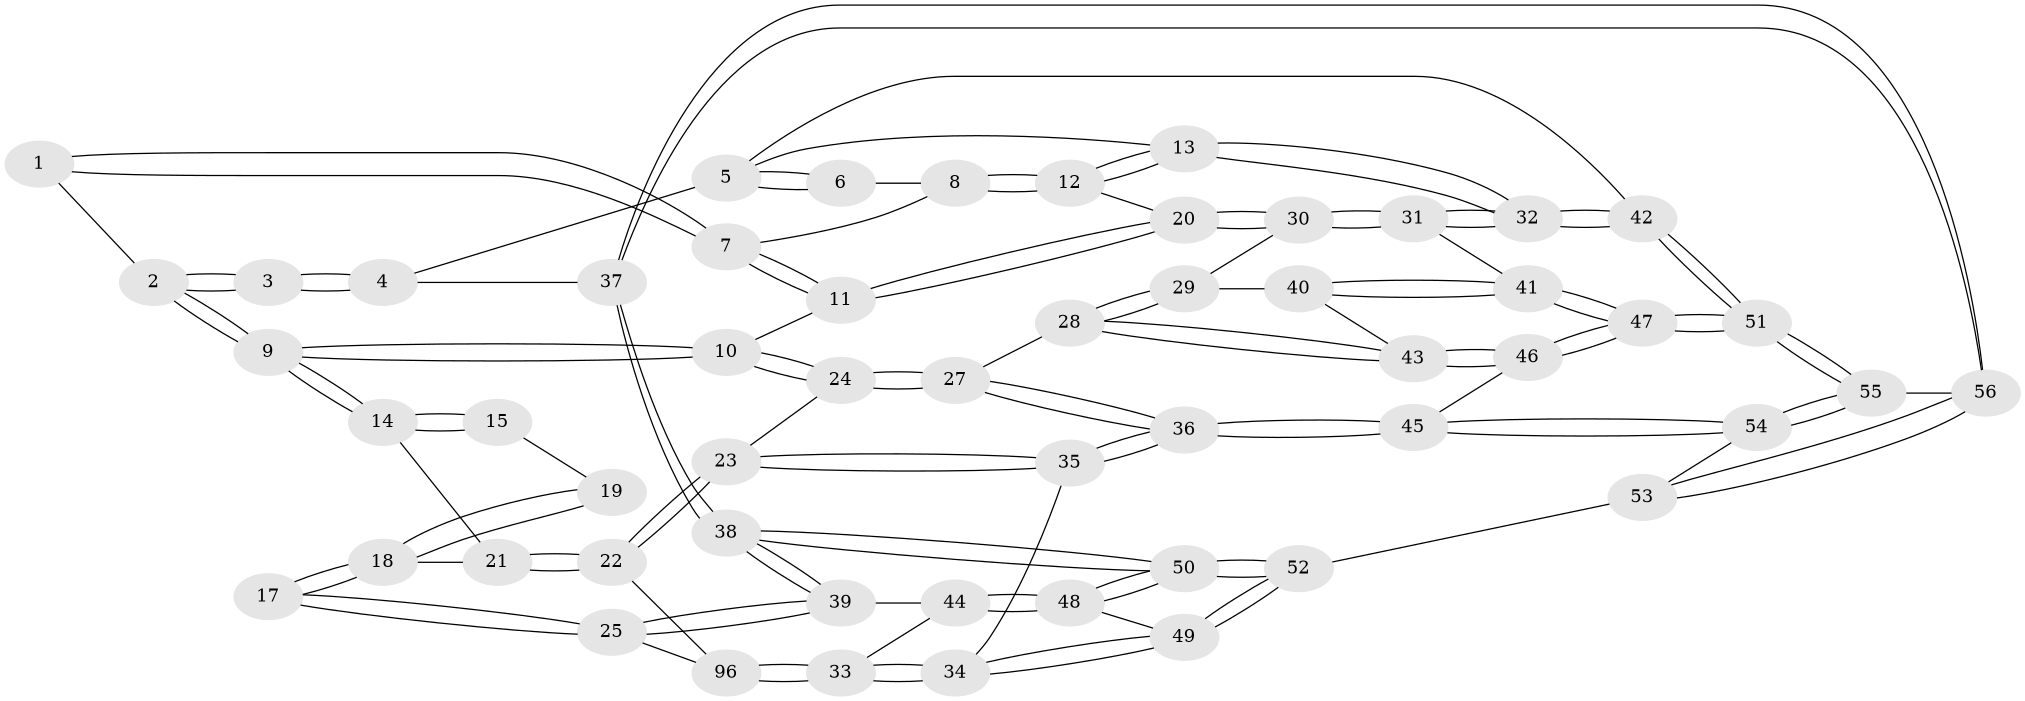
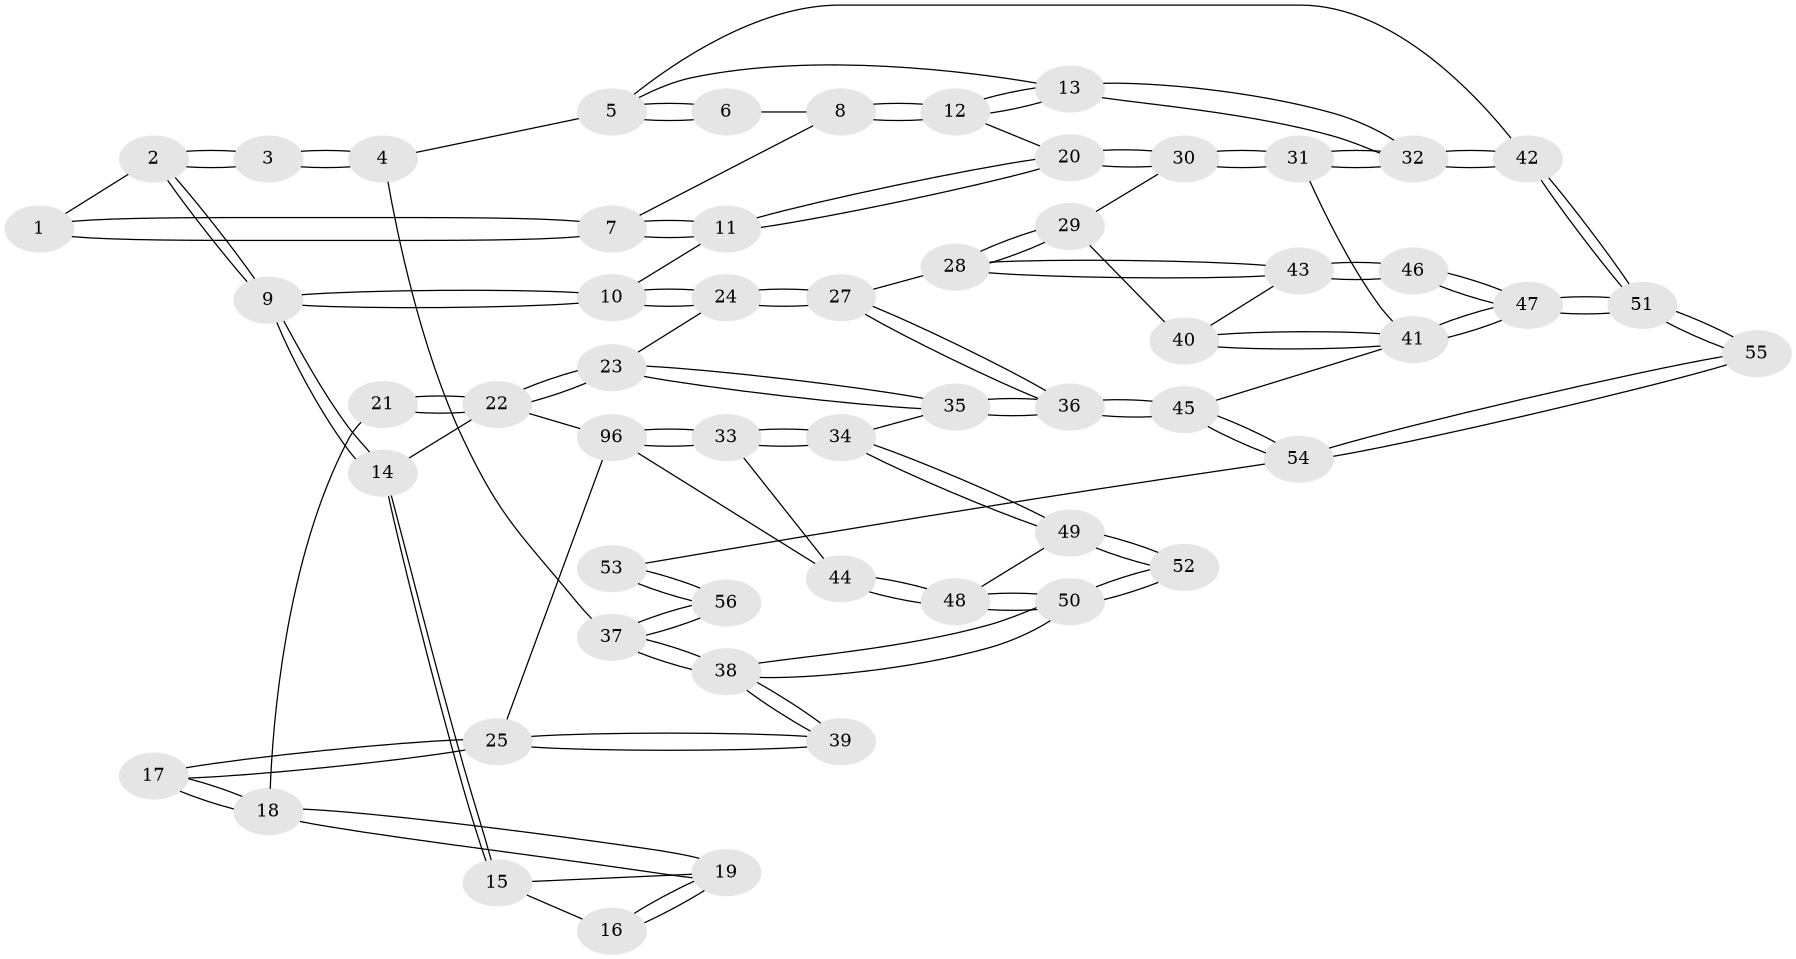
edge "46" -- "45": now "41" -- "45"
edge "55" -- "56": removed
edge "14" -- "21": now "14" -- "22"
edge "53" -- "52": removed
edge "39" -- "44": now "96" -- "44"
node "16": added
